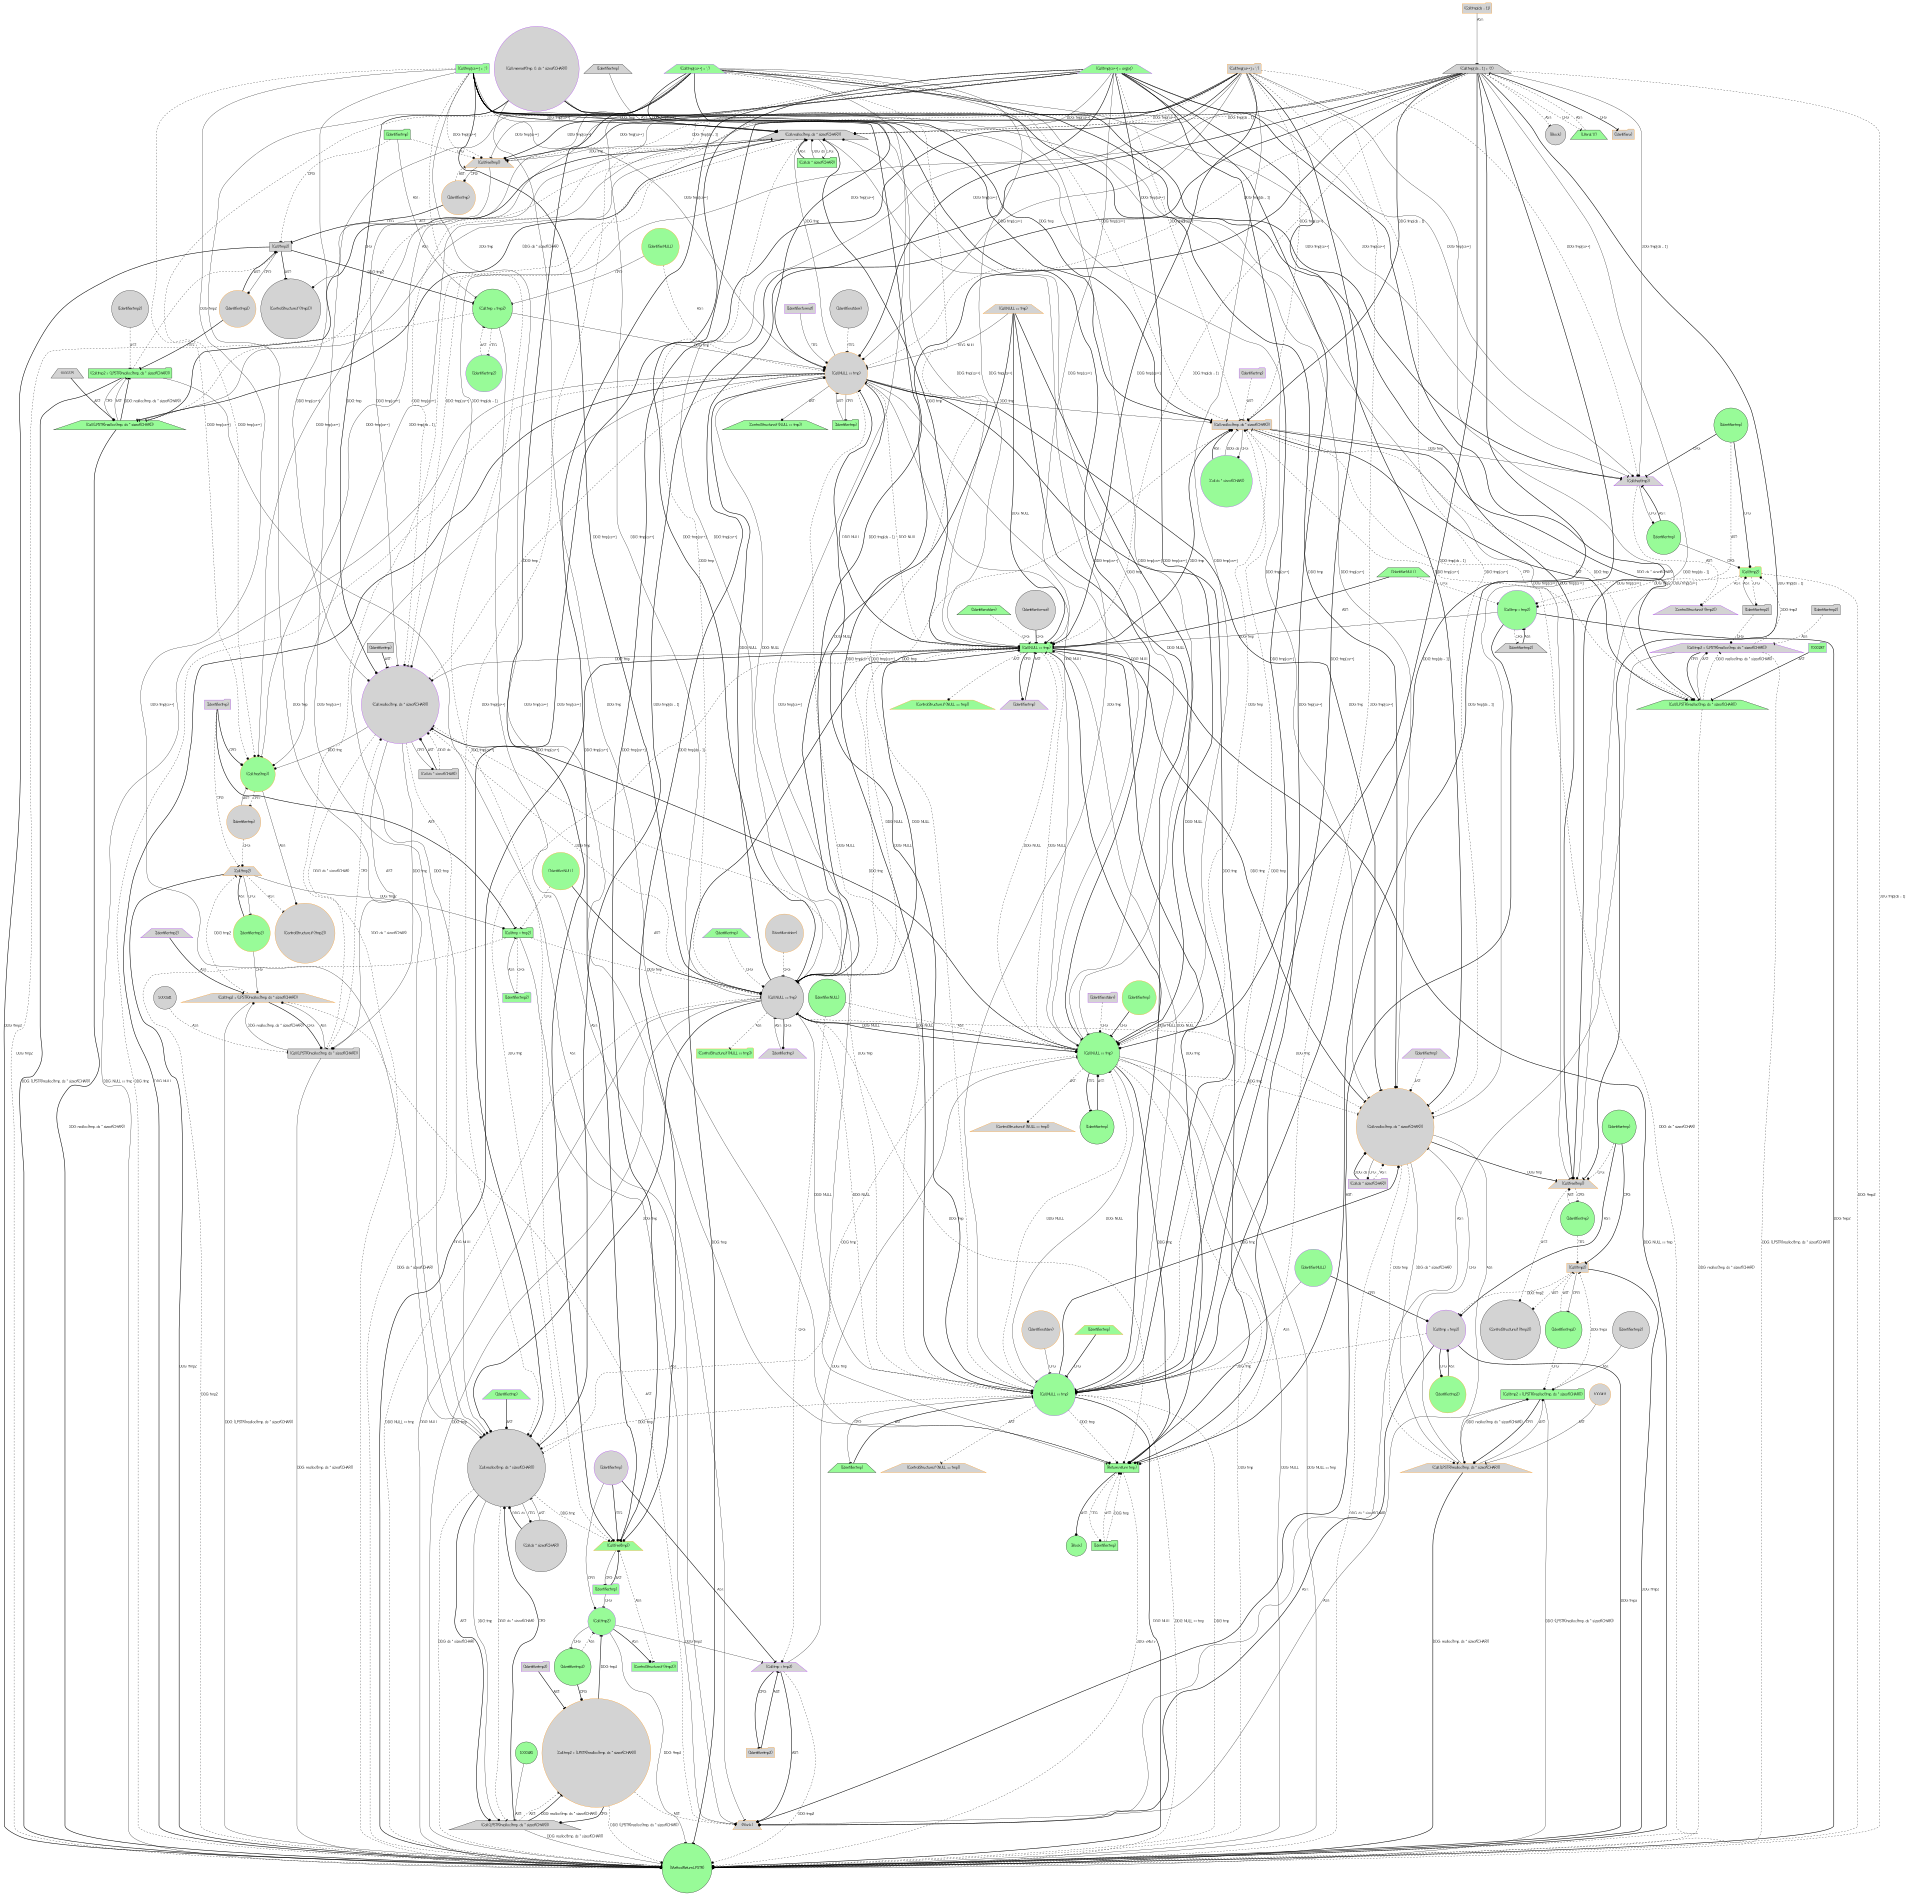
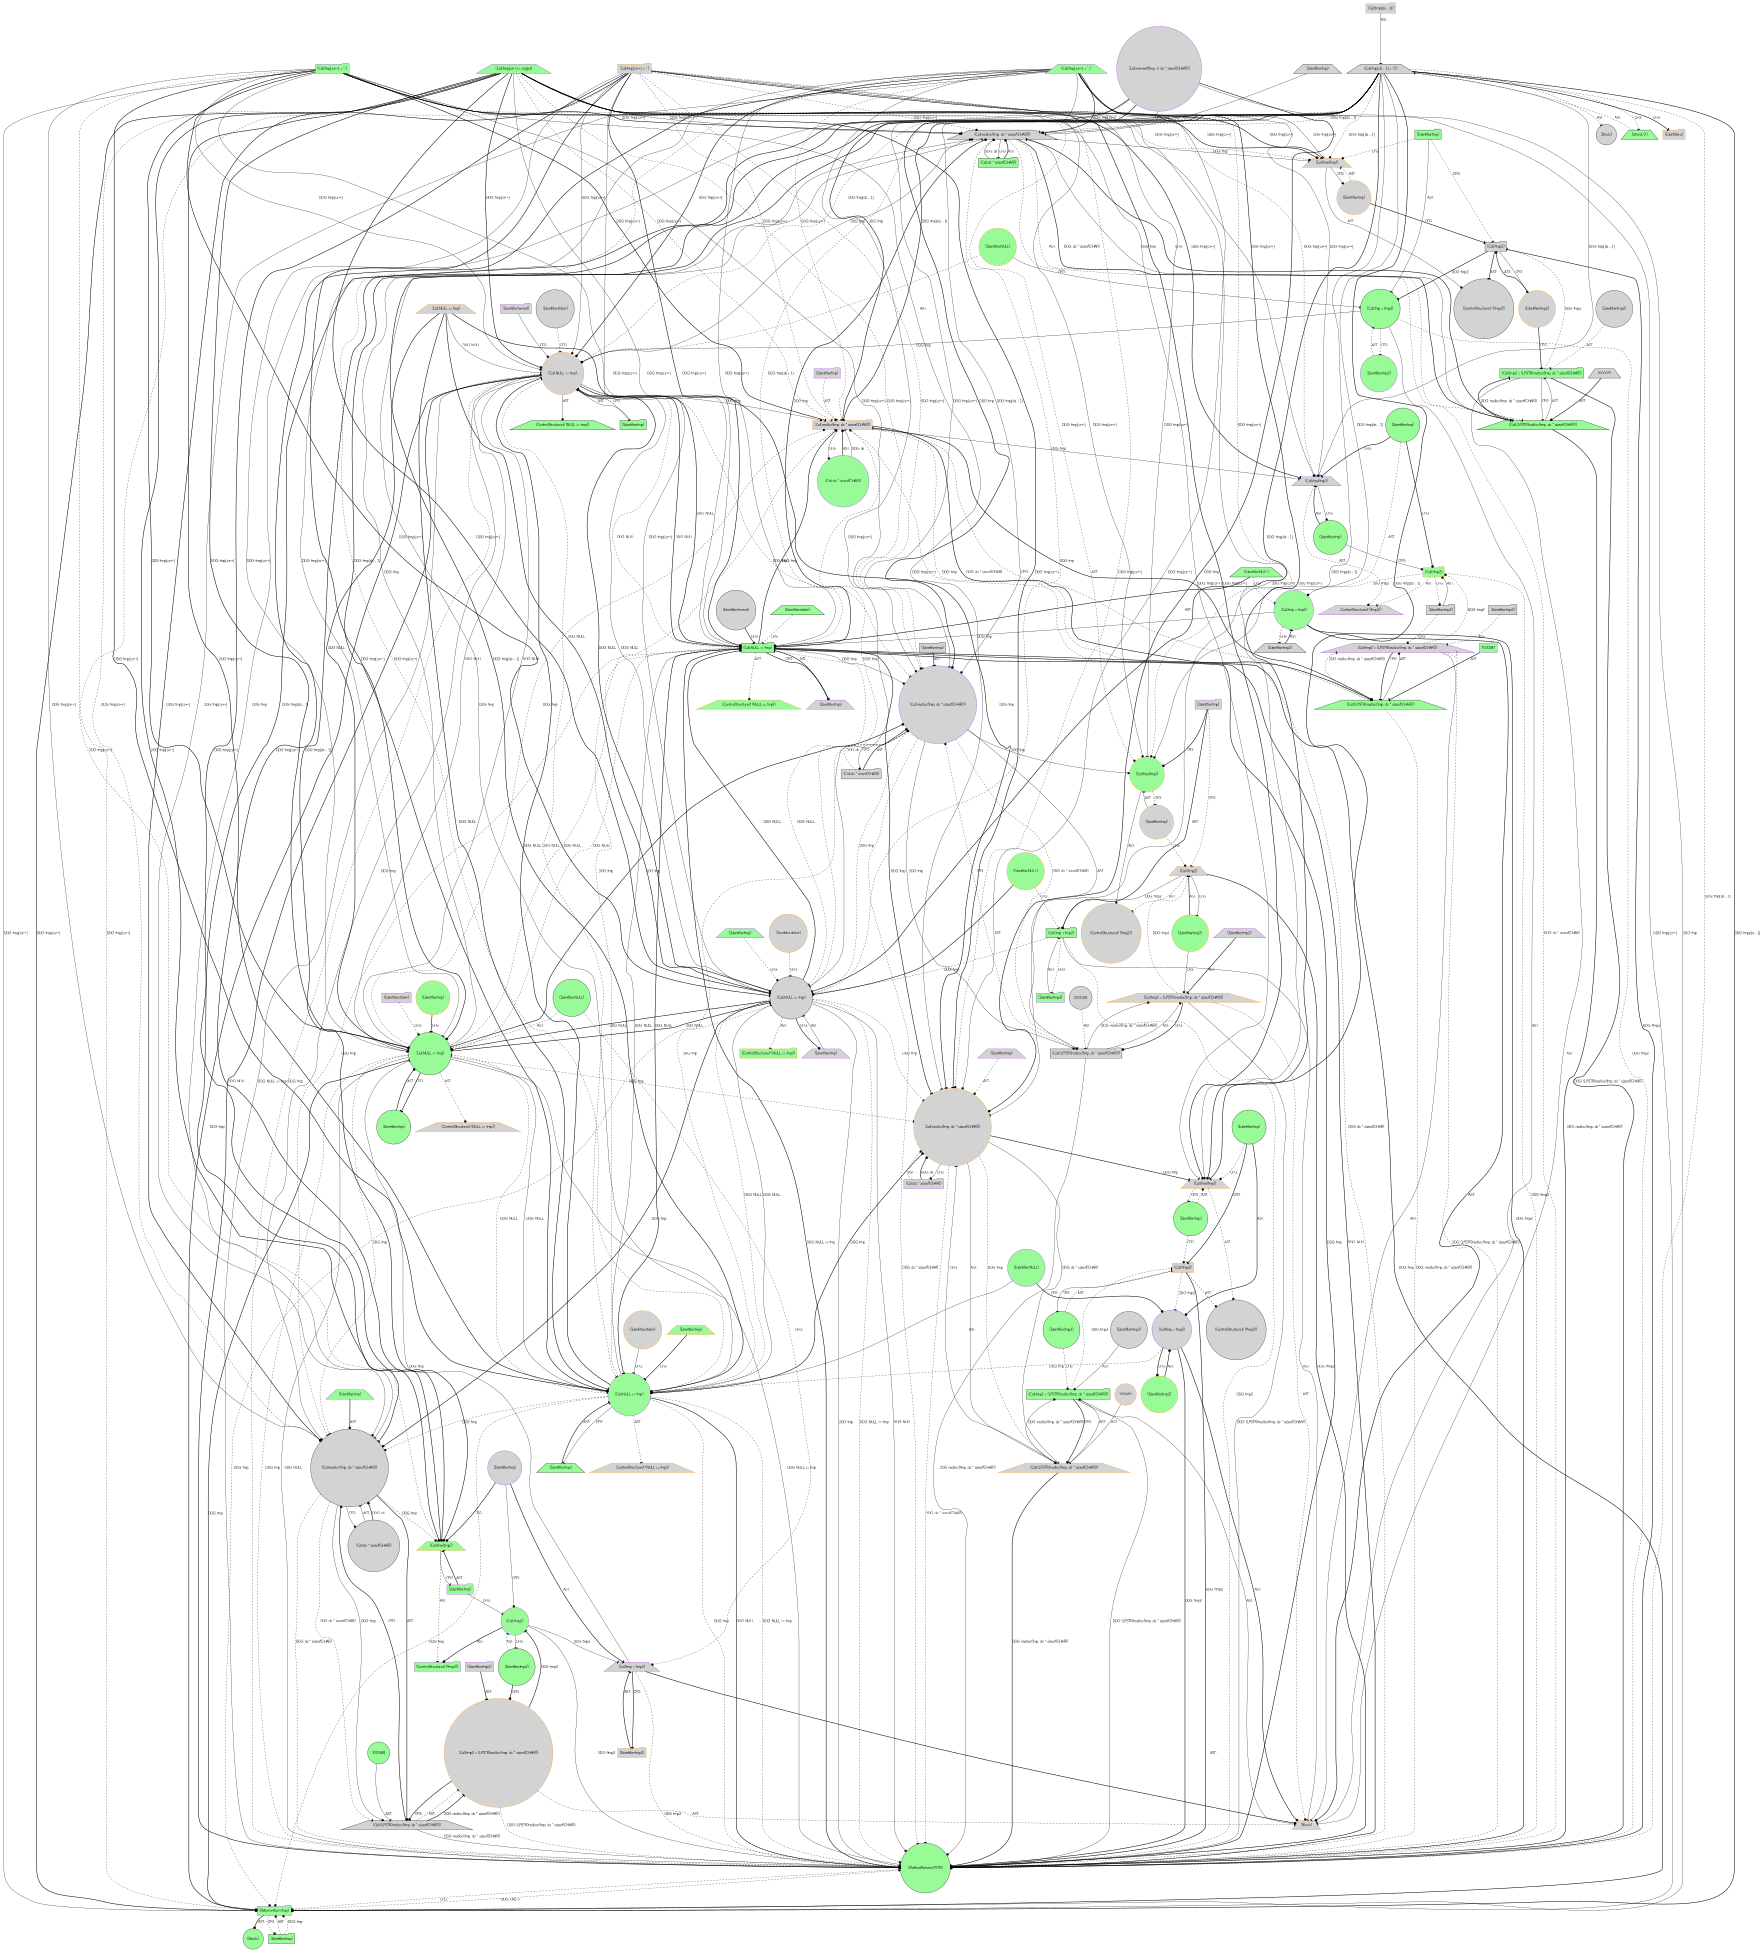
node "(Return,return tmp;)": color black -> purple
edge "(MethodReturn,LPSTR)" -> "(Return,return tmp;)": added, label "CFG:"
